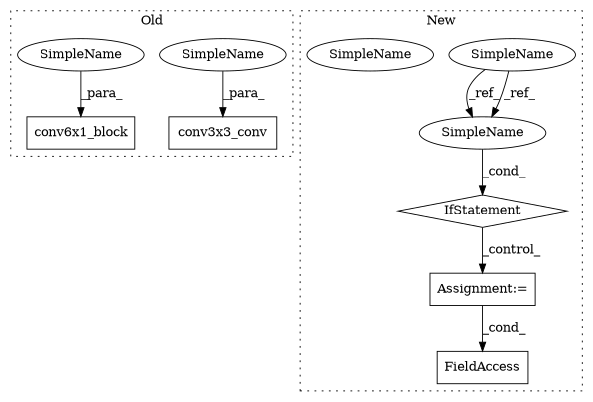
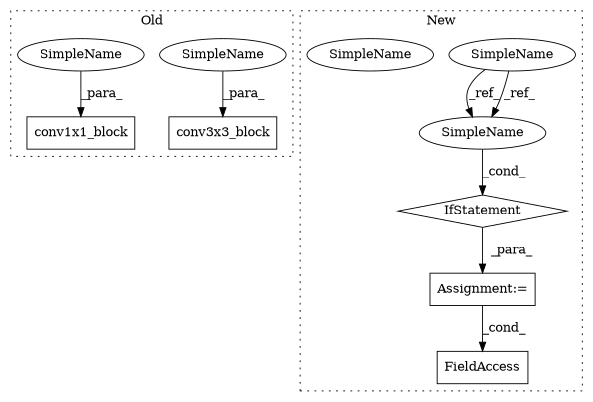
node "conv6x1_block": label "conv6x1_block" -> "conv1x1_block"
node "conv3x3_conv": label "conv3x3_conv" -> "conv3x3_block"
edge "IfStatement" -> "Assignment:=": label "_control_" -> "_para_"
